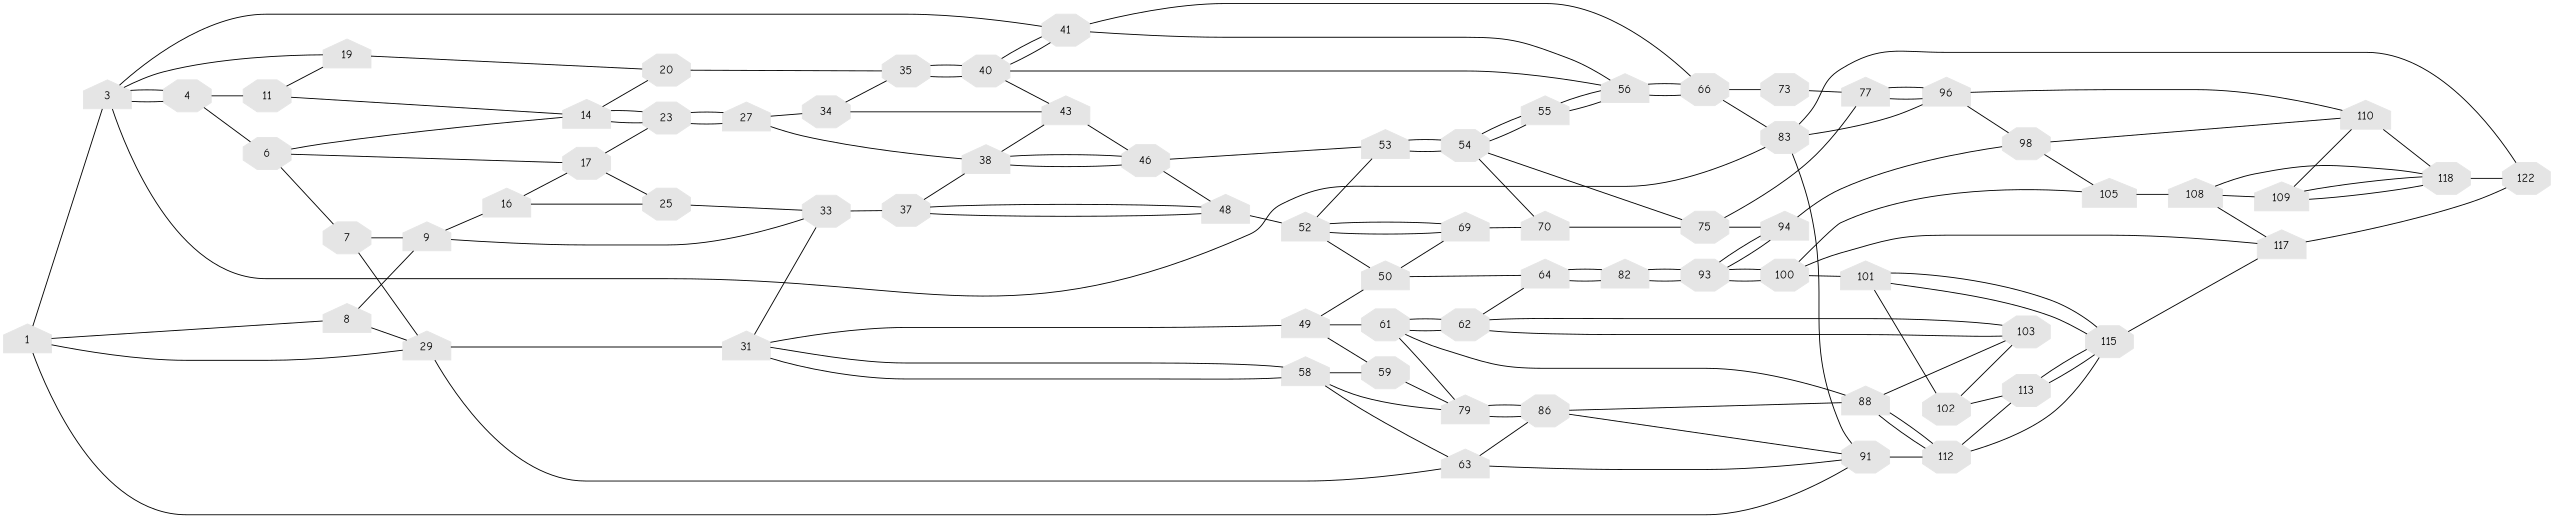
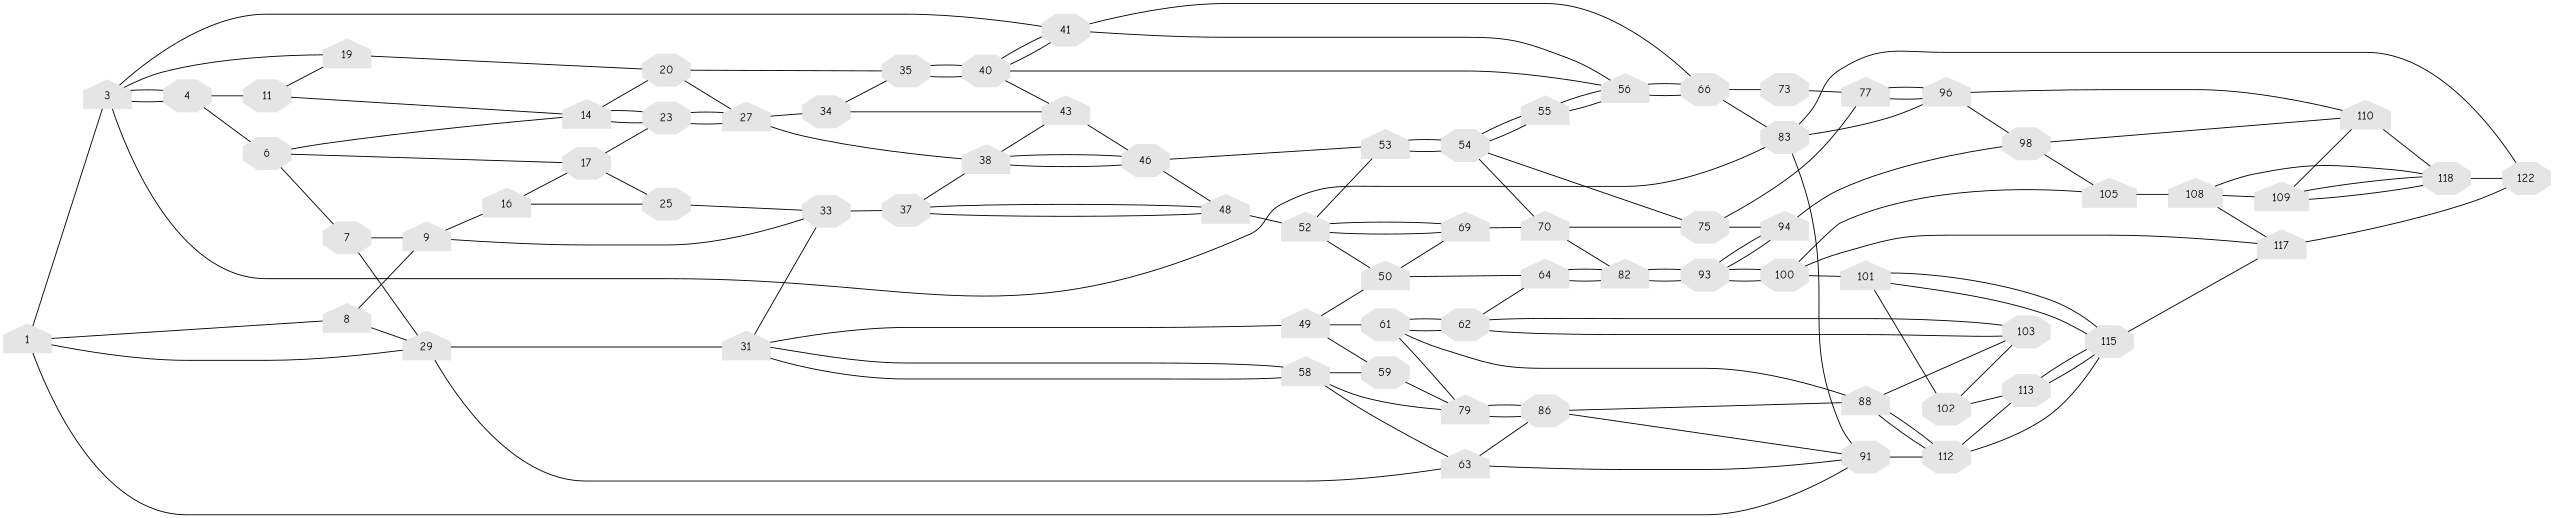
edge "20" -- "27": added
edge "70" -- "82": added
